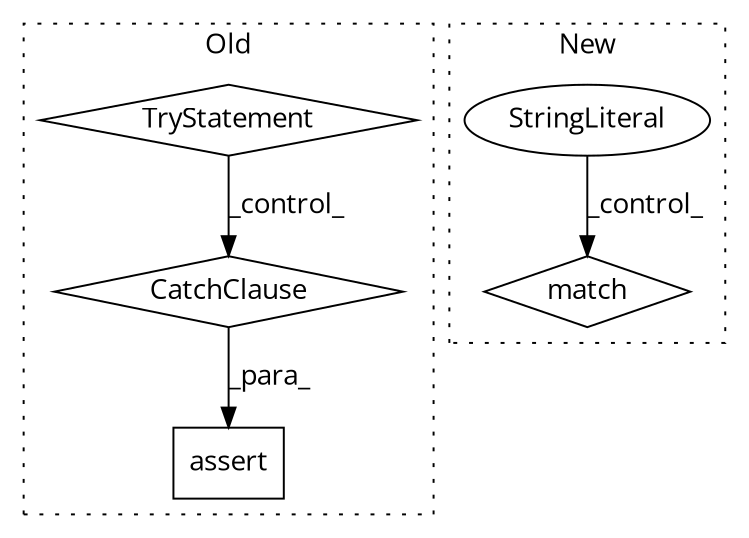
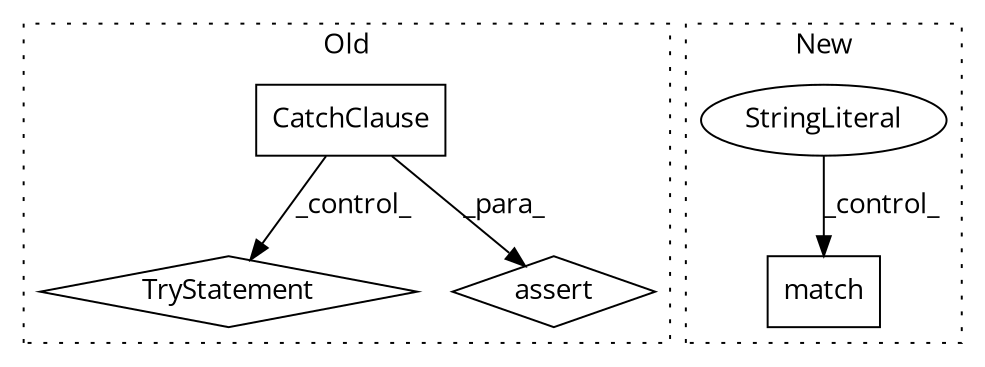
edge "TryStatement" -> "CatchClause": reversed
node "CatchClause": shape diamond -> box
node "match": shape diamond -> box
node "assert": shape box -> diamond
